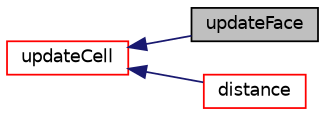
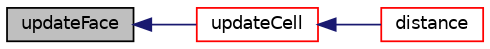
edge "updateFace" -> "updateCell": reversed
